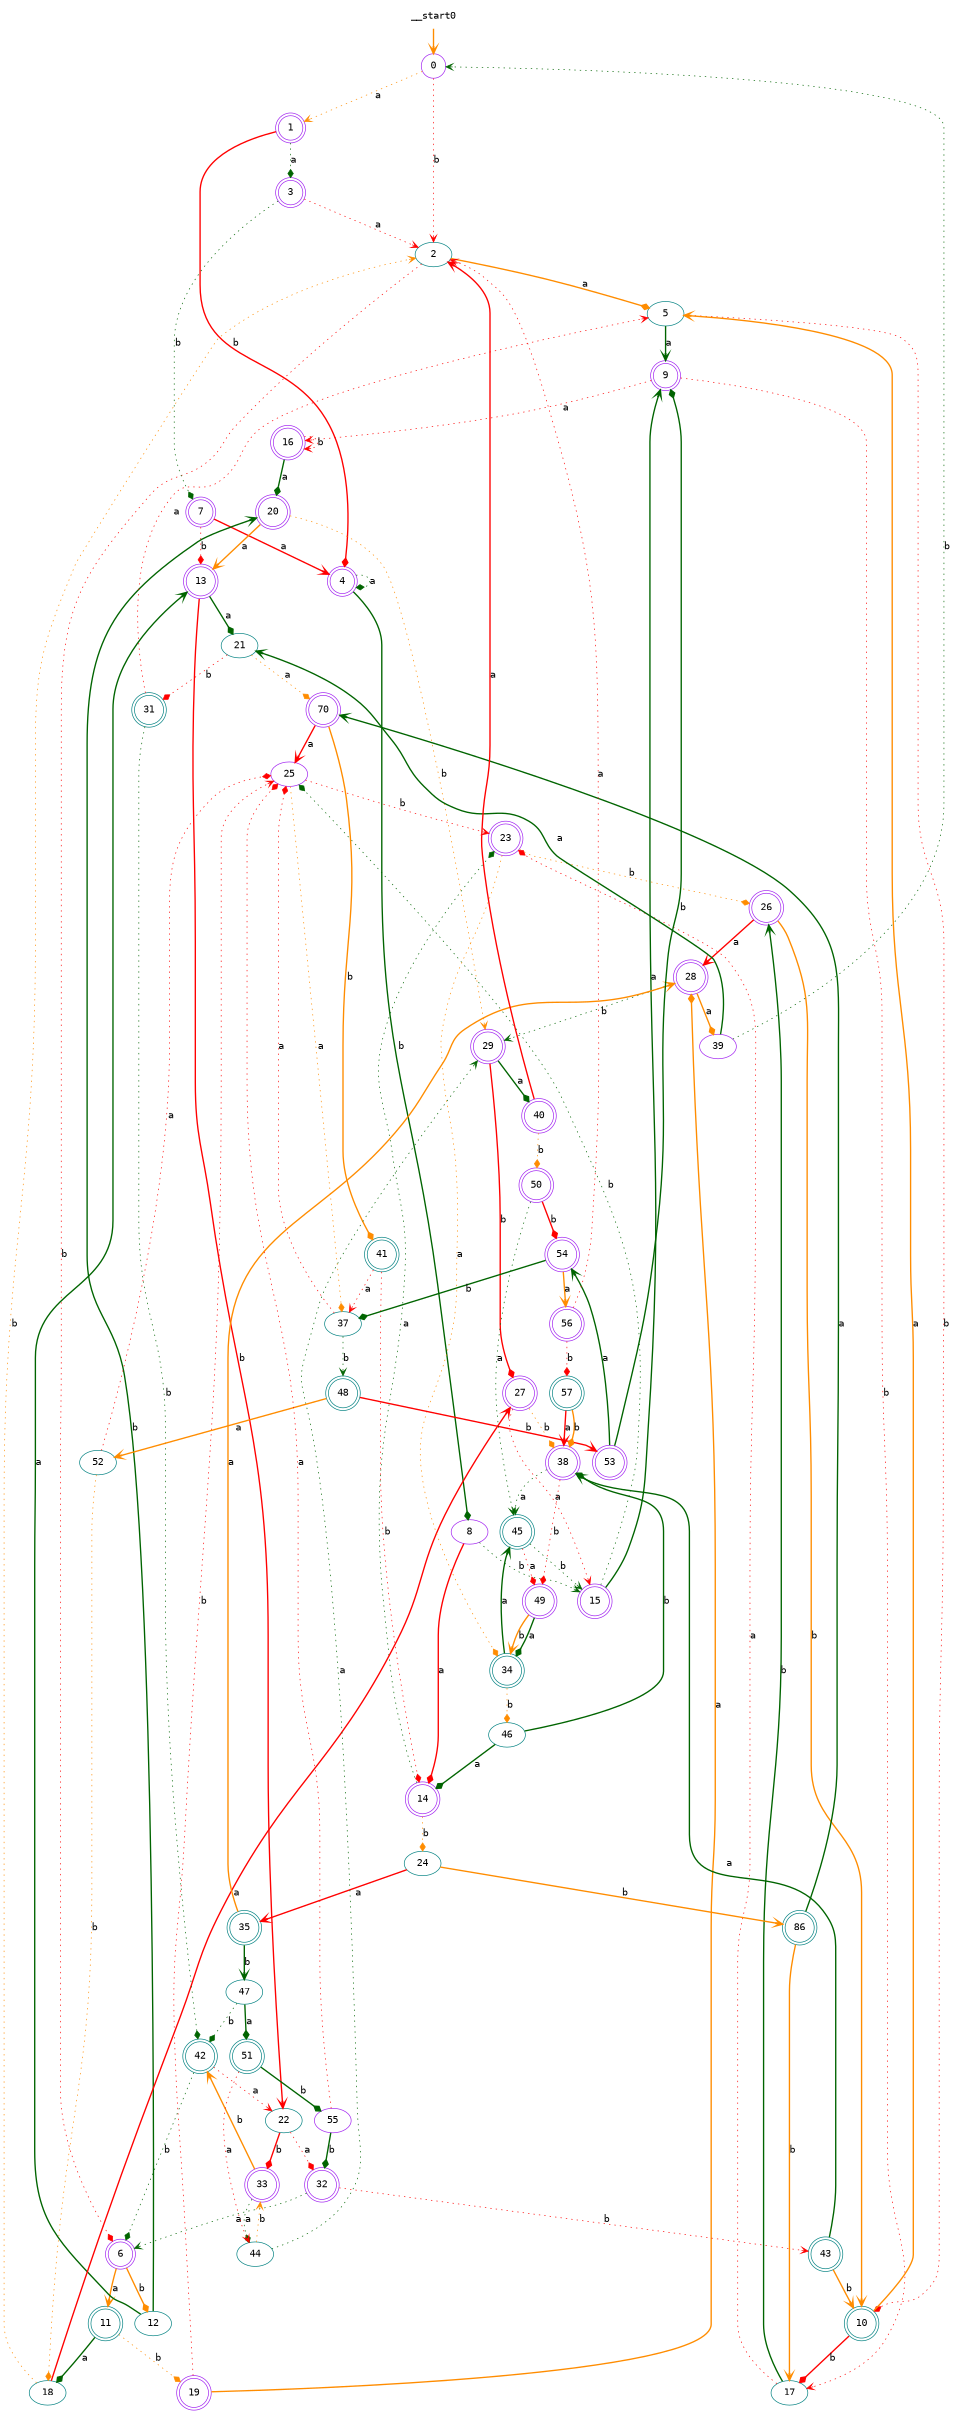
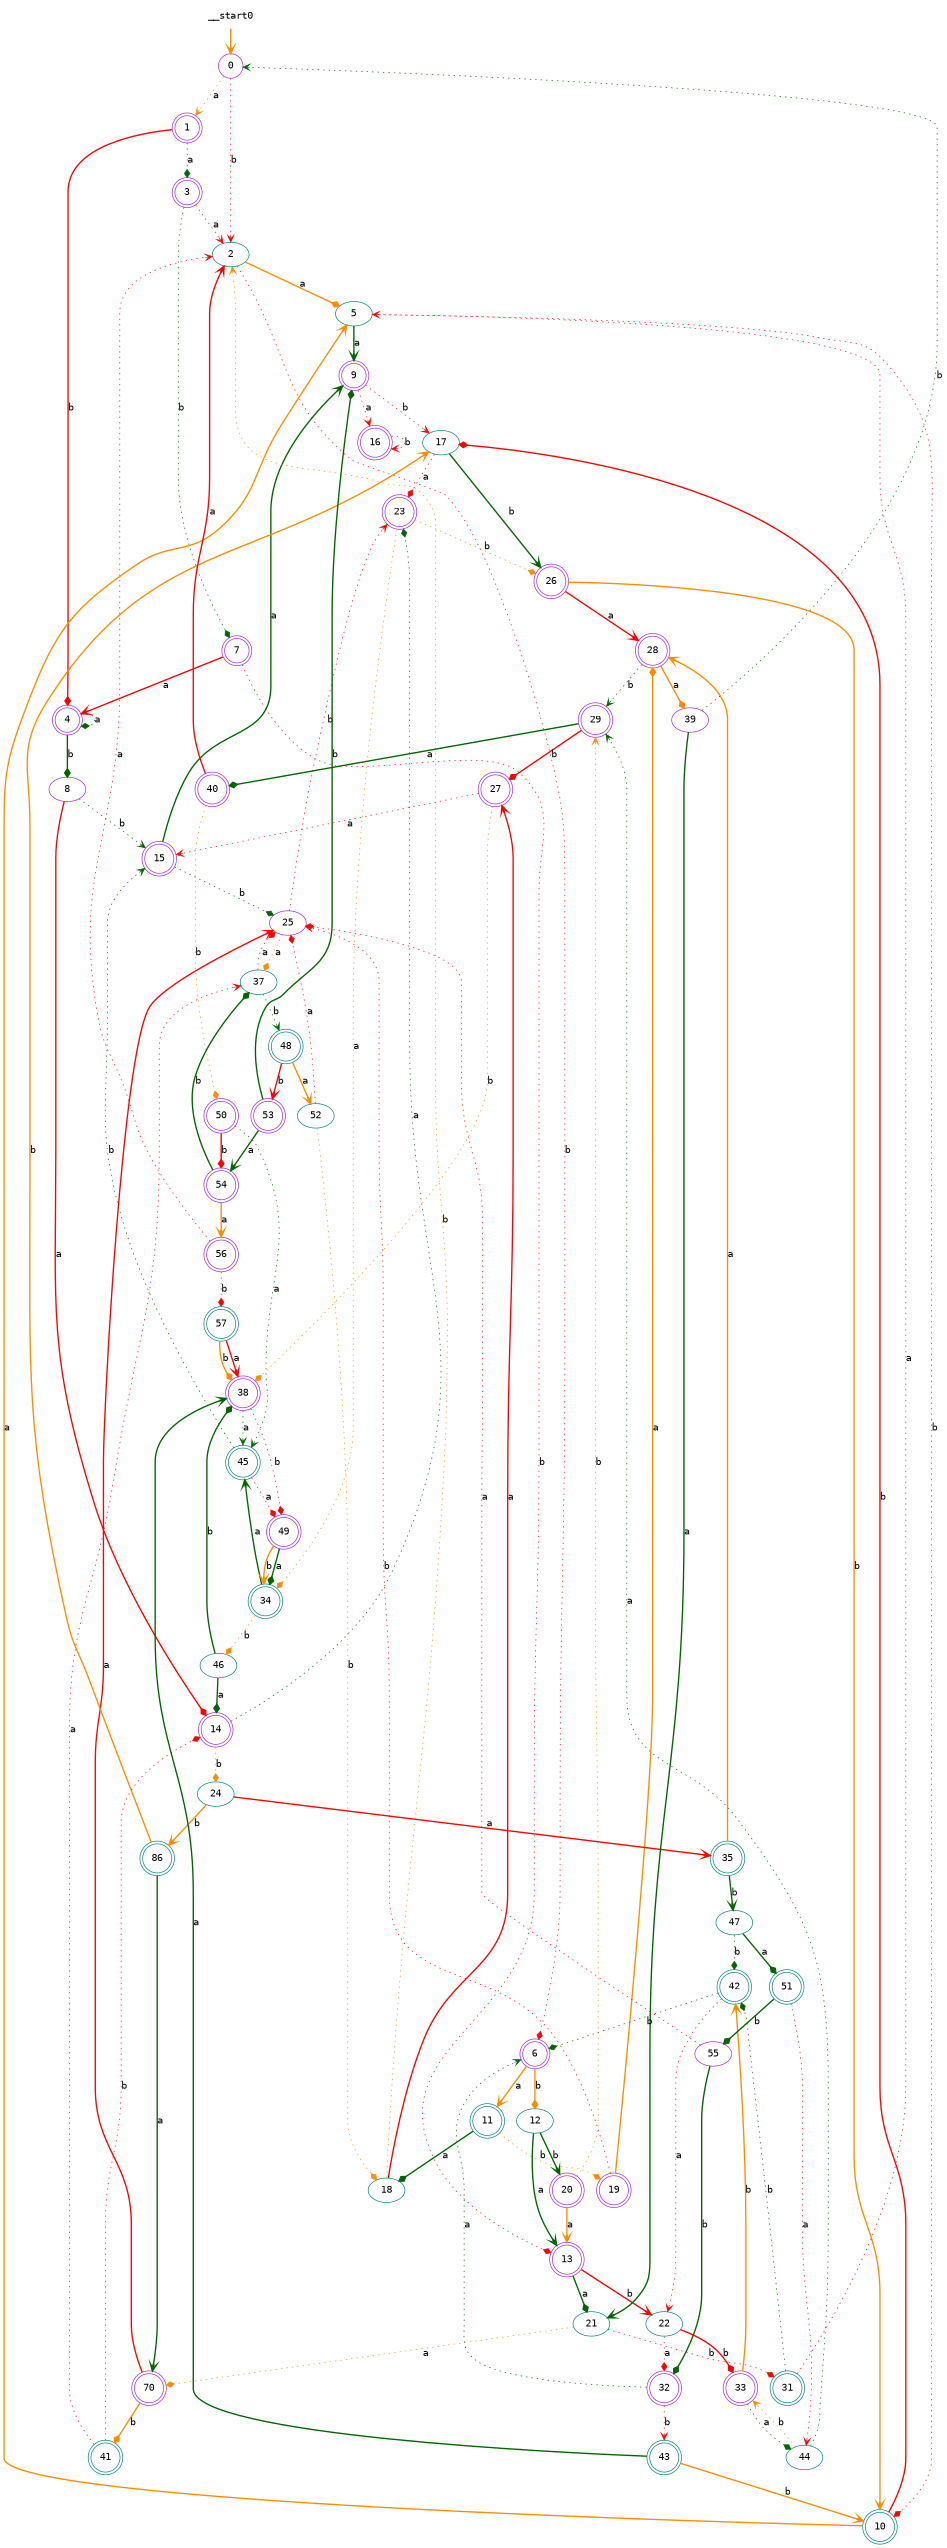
edge "16" -> "20": removed, label "a"
